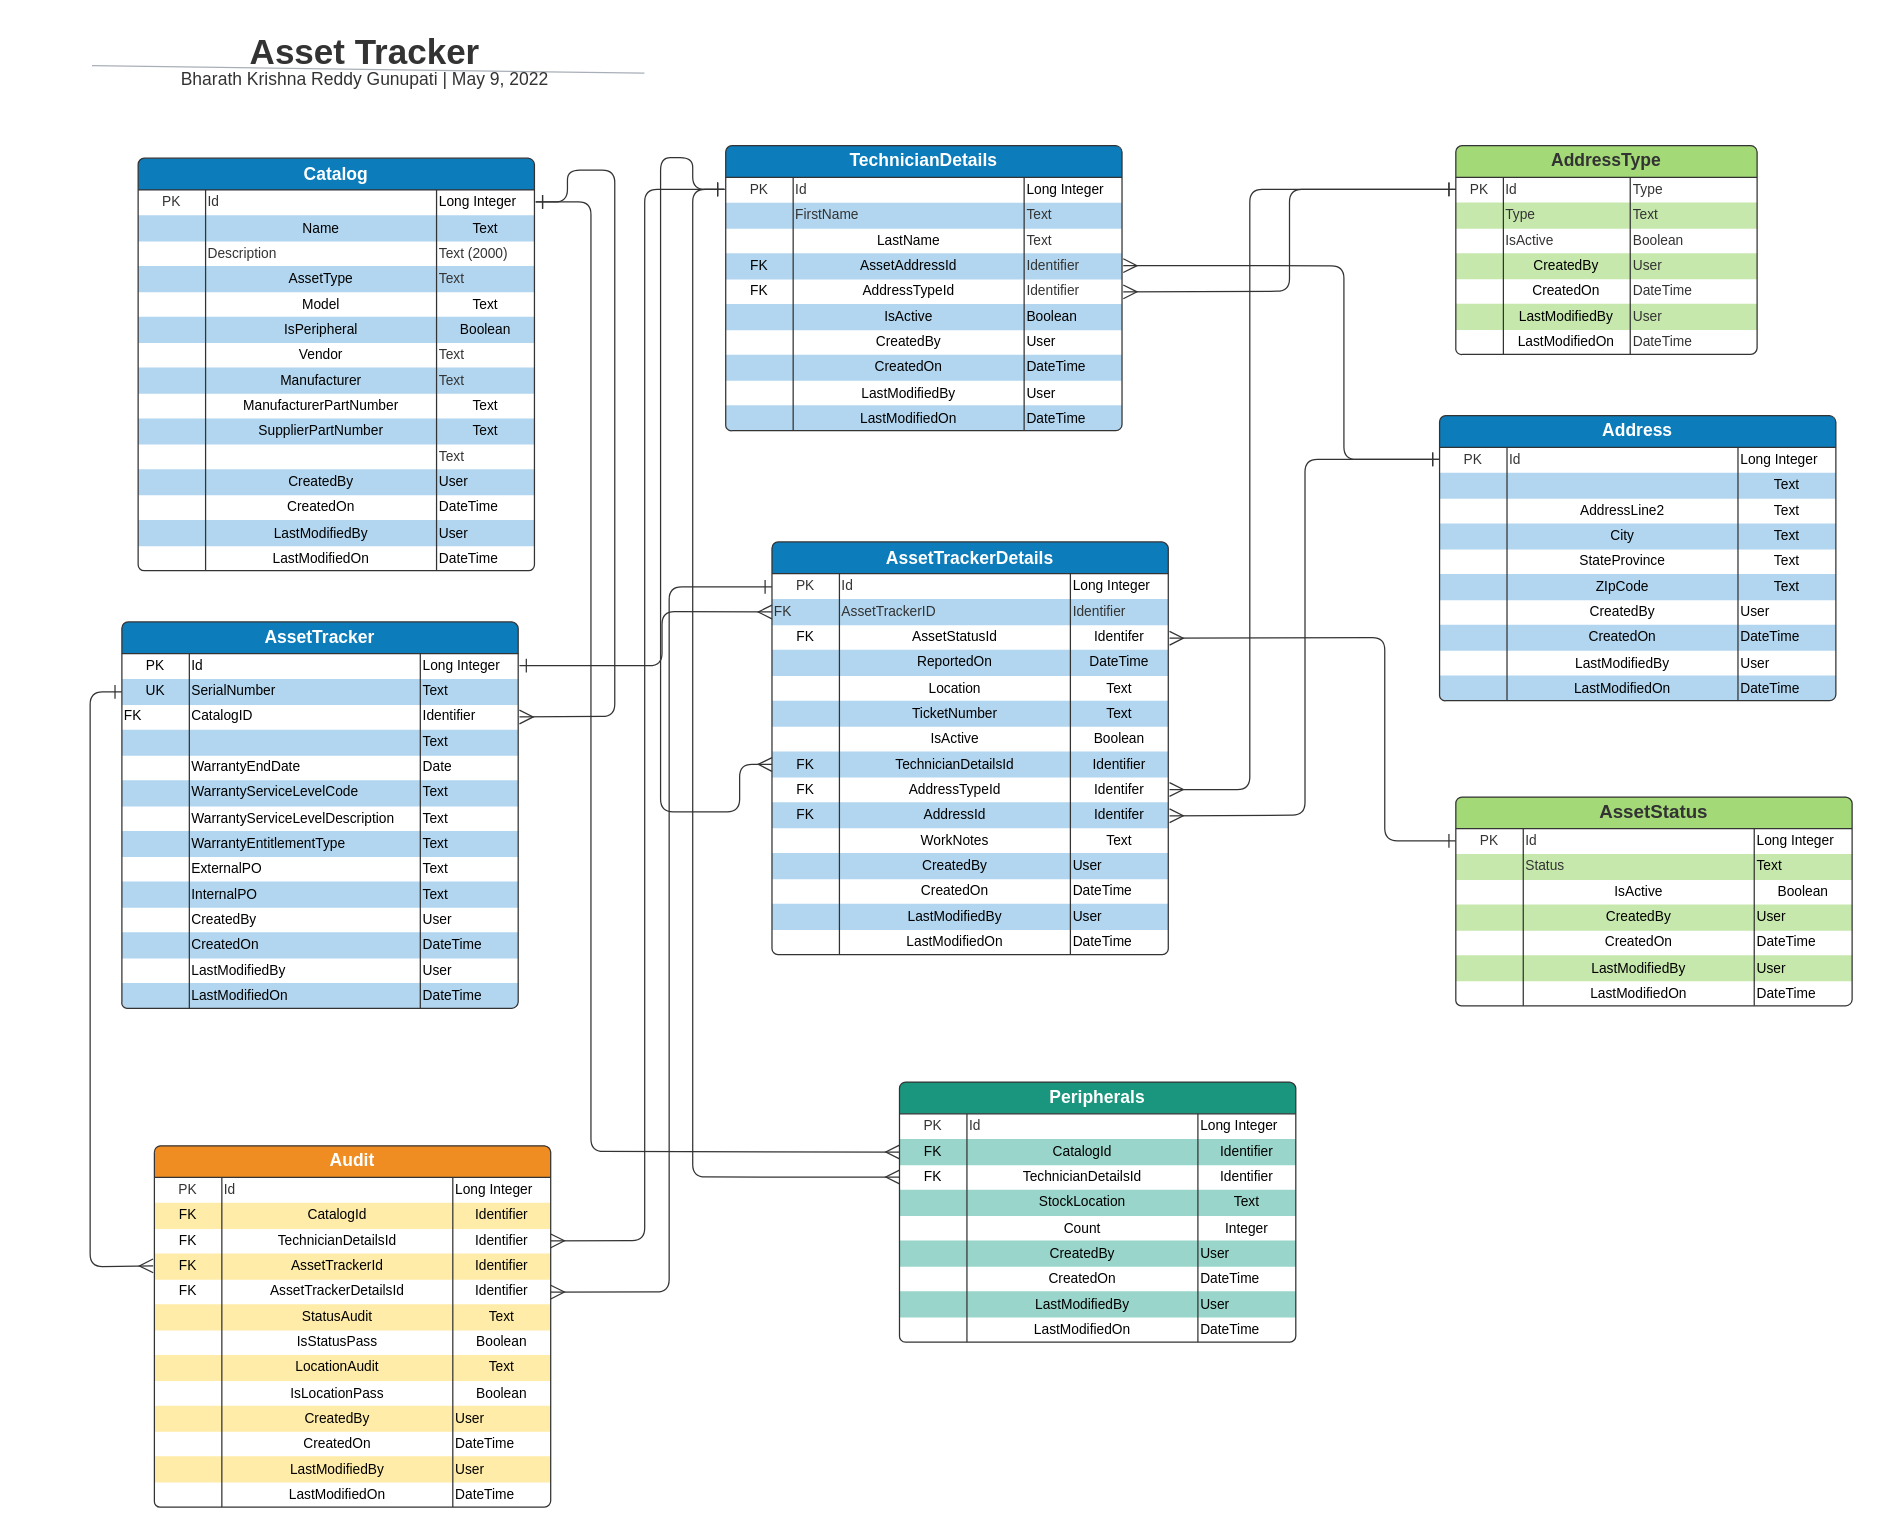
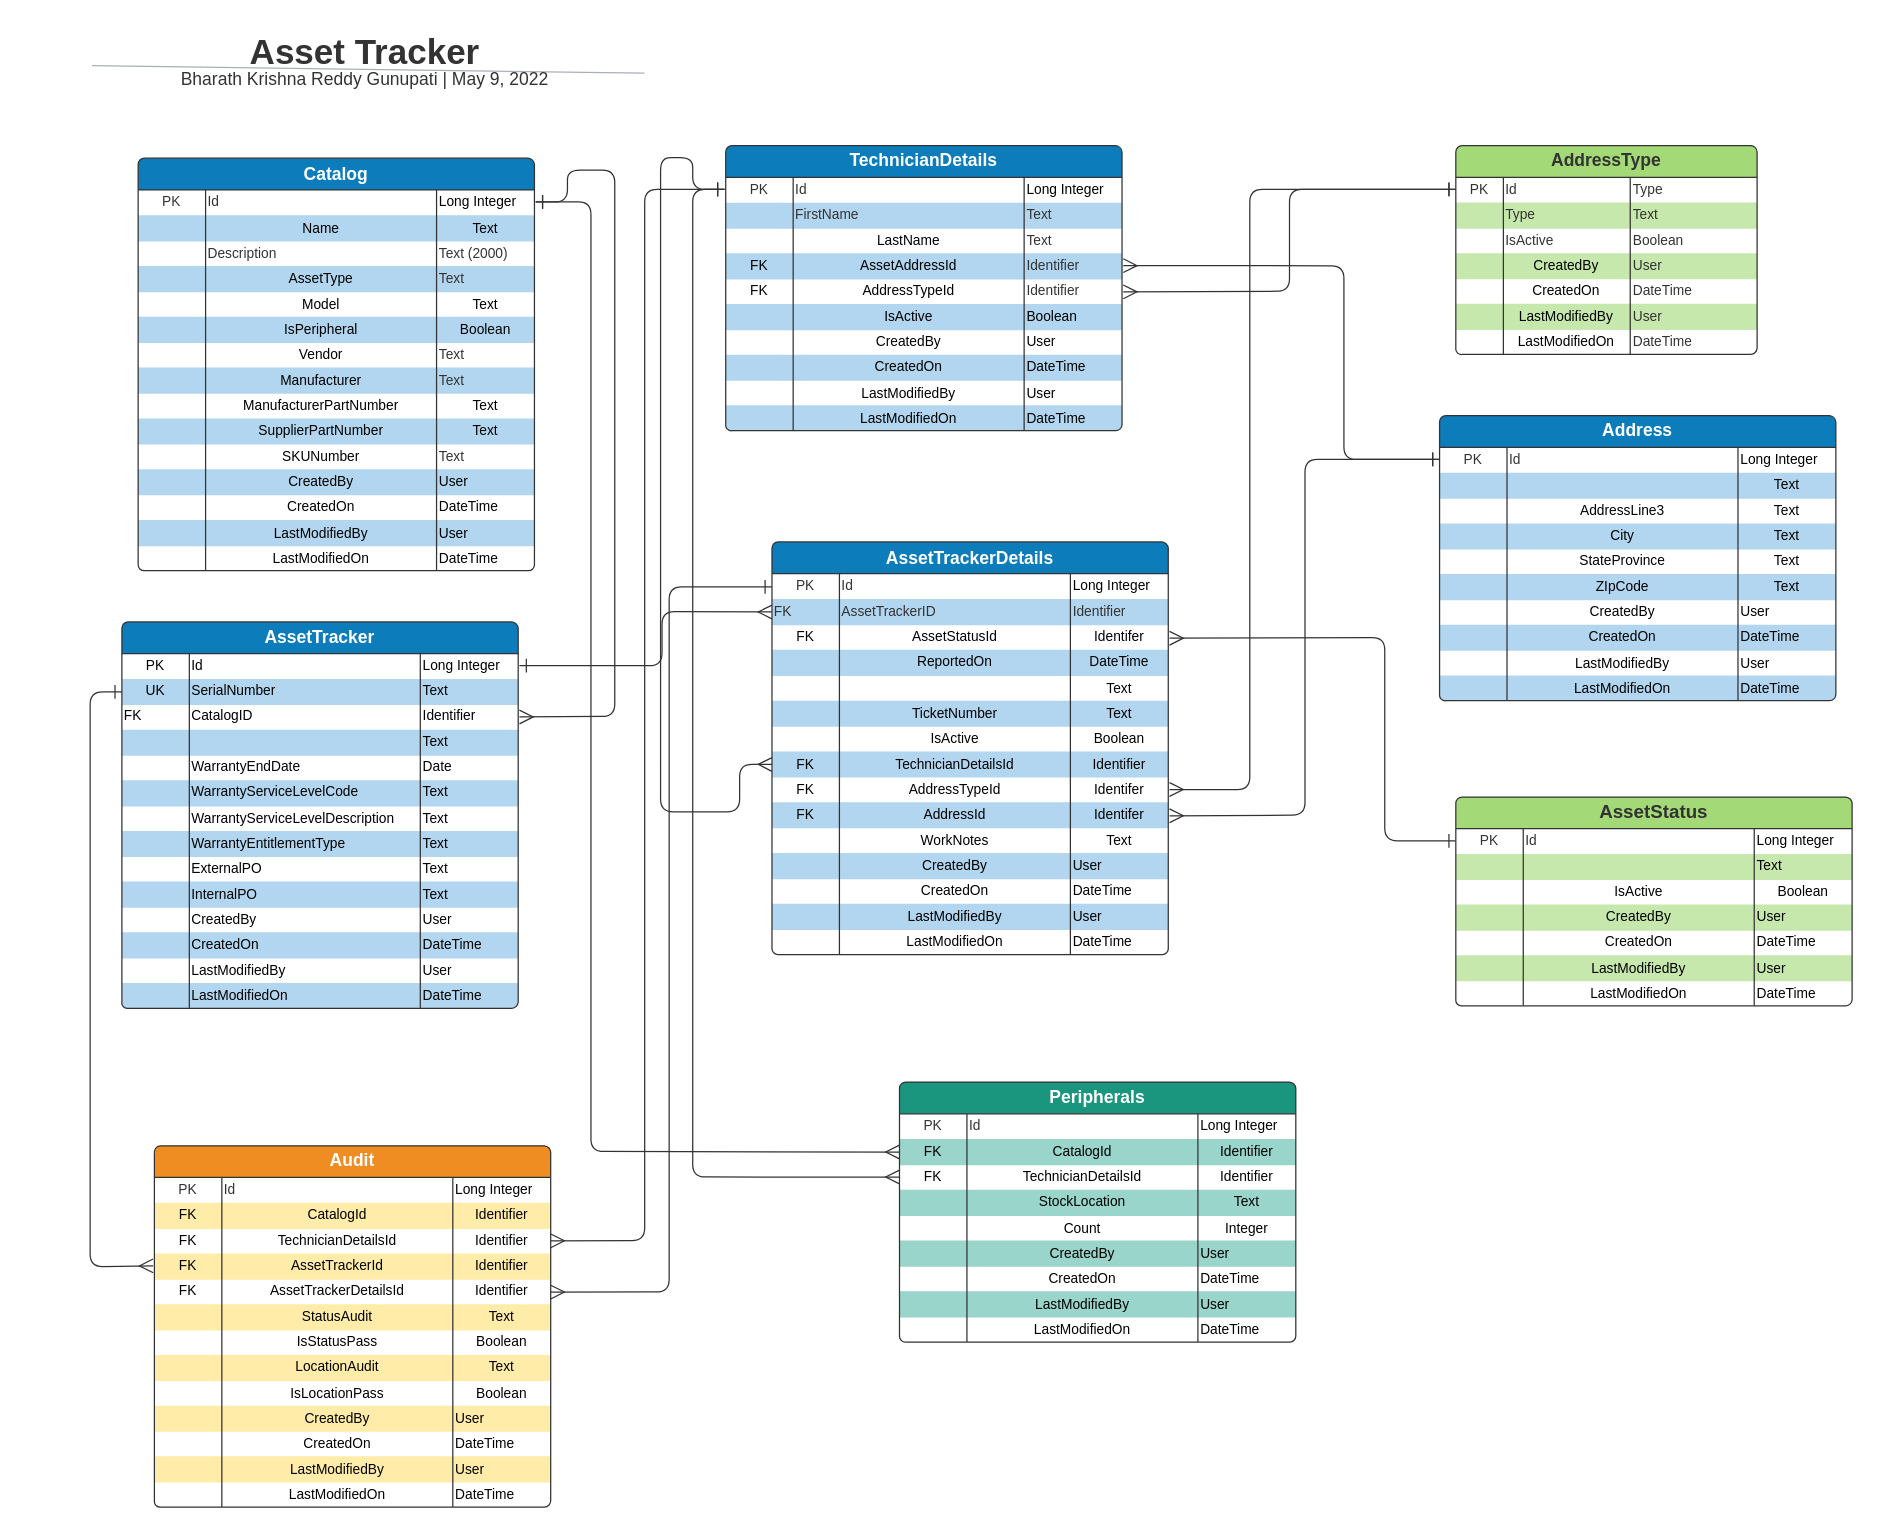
node "SKUNumber": added
node "AddressLine2": label "AddressLine2" -> "AddressLine3"
node "Location": removed
node "Status": removed
